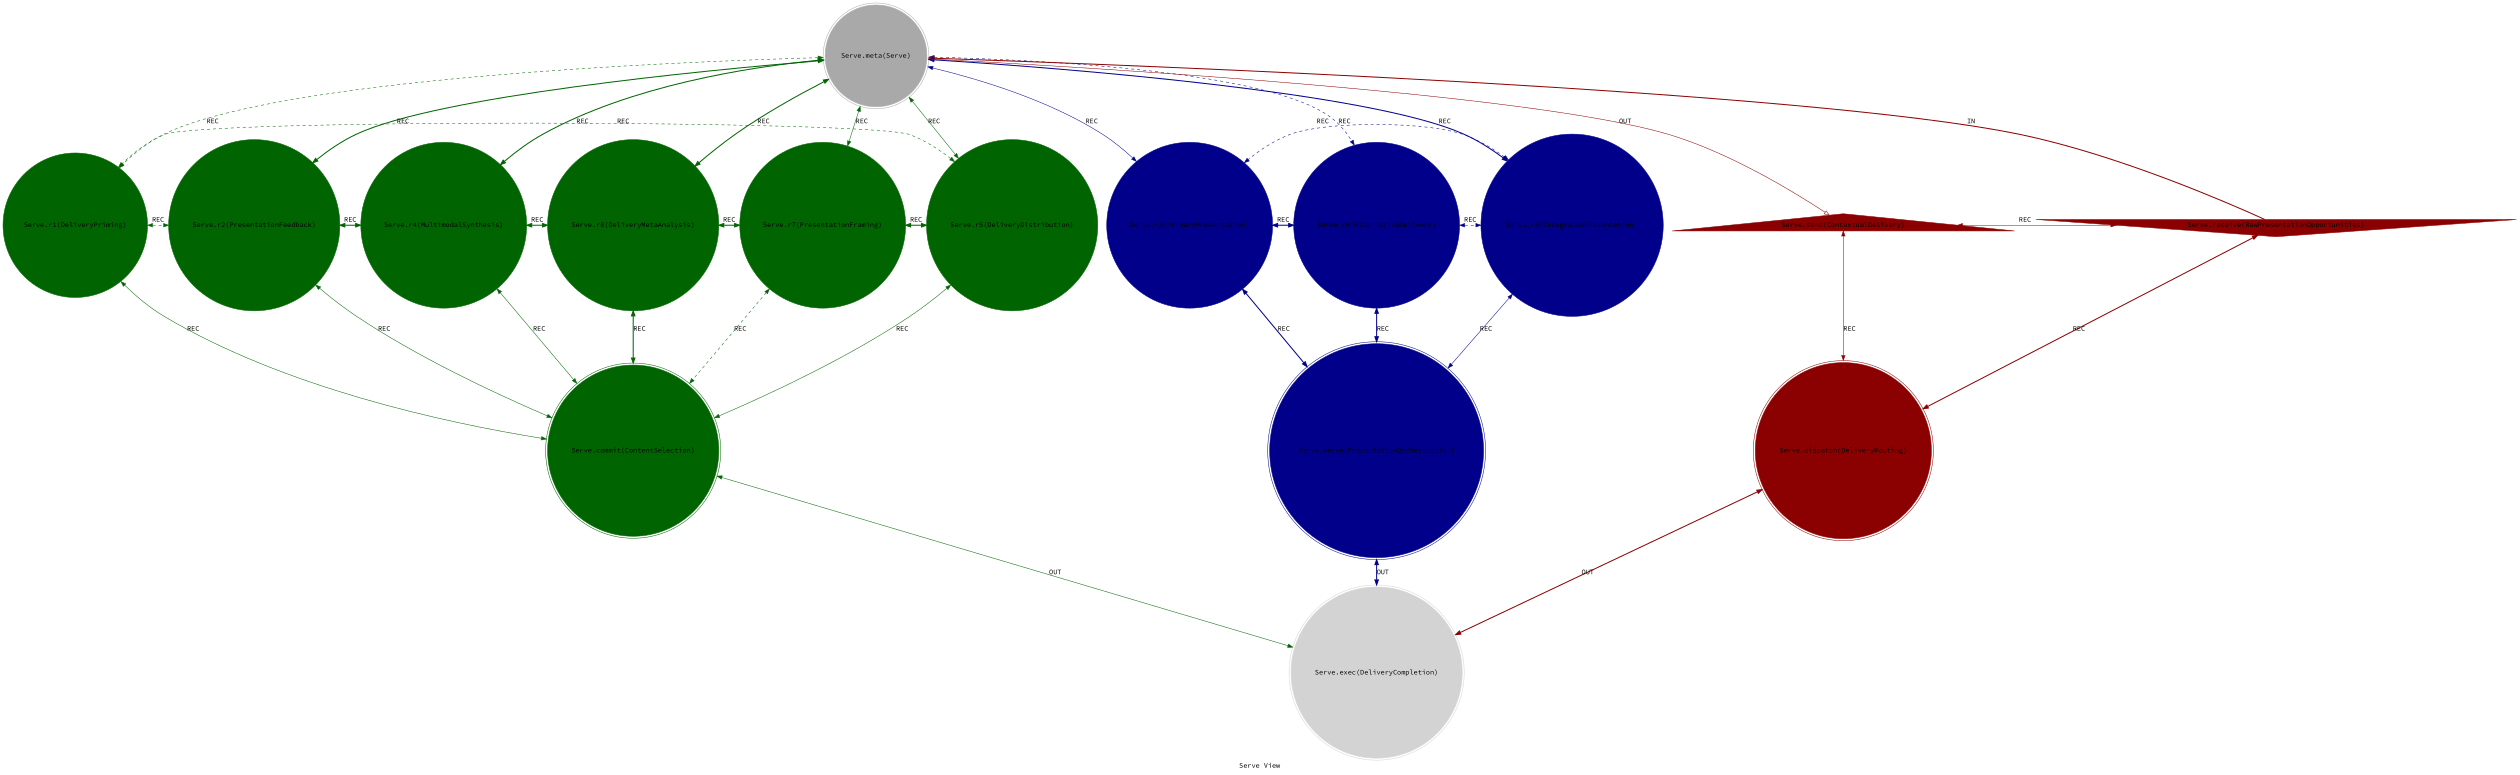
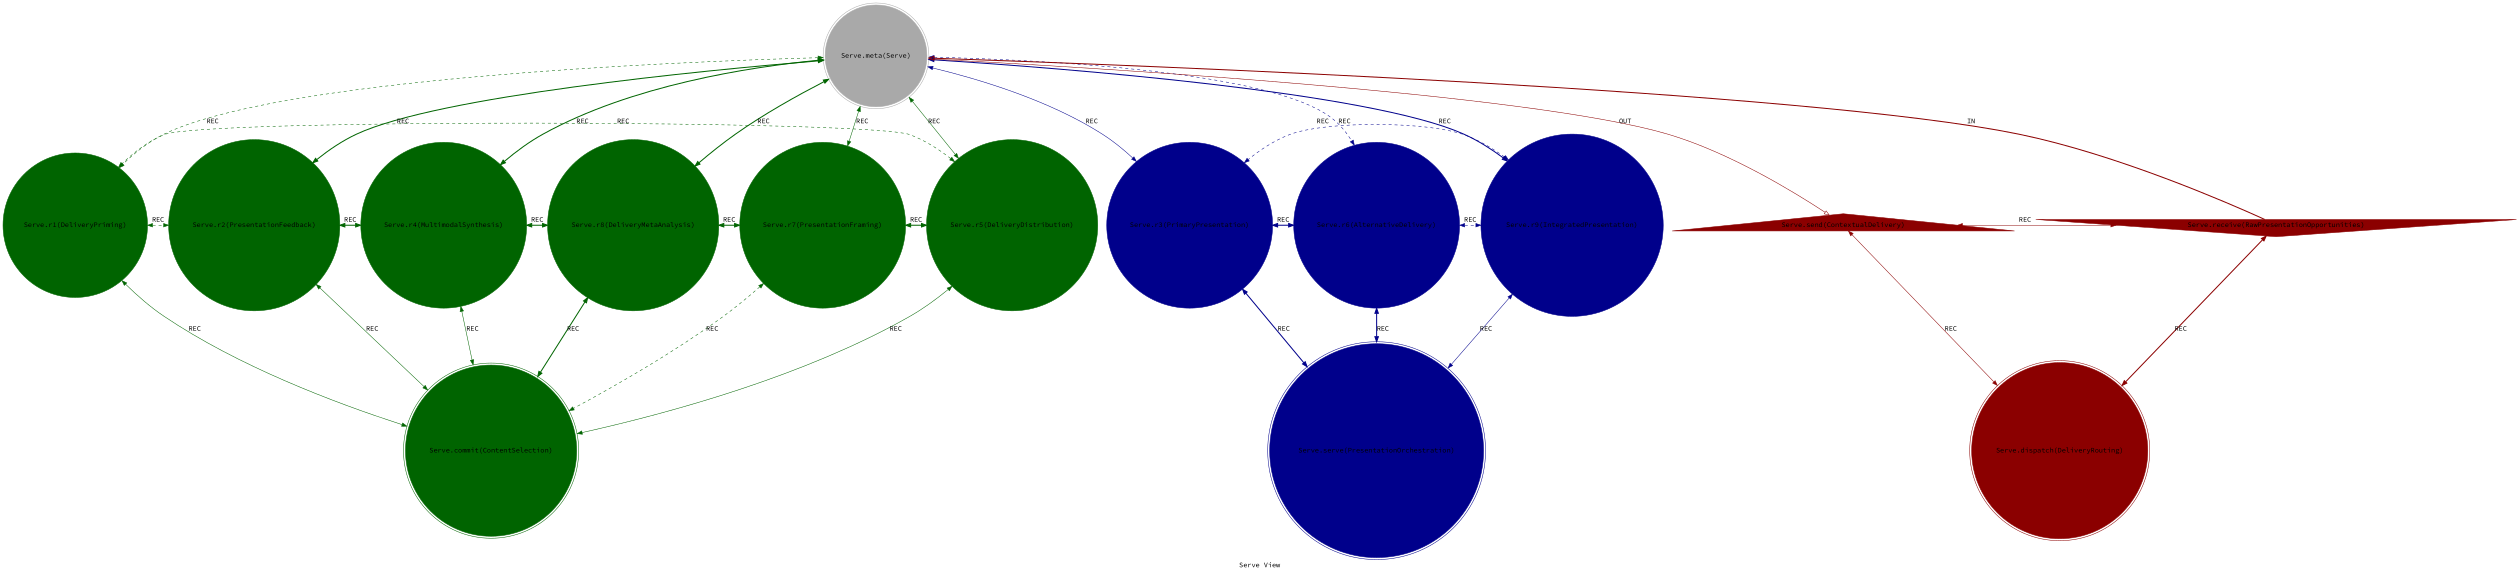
node "Serve.exec(DeliveryCompletion)": removed
